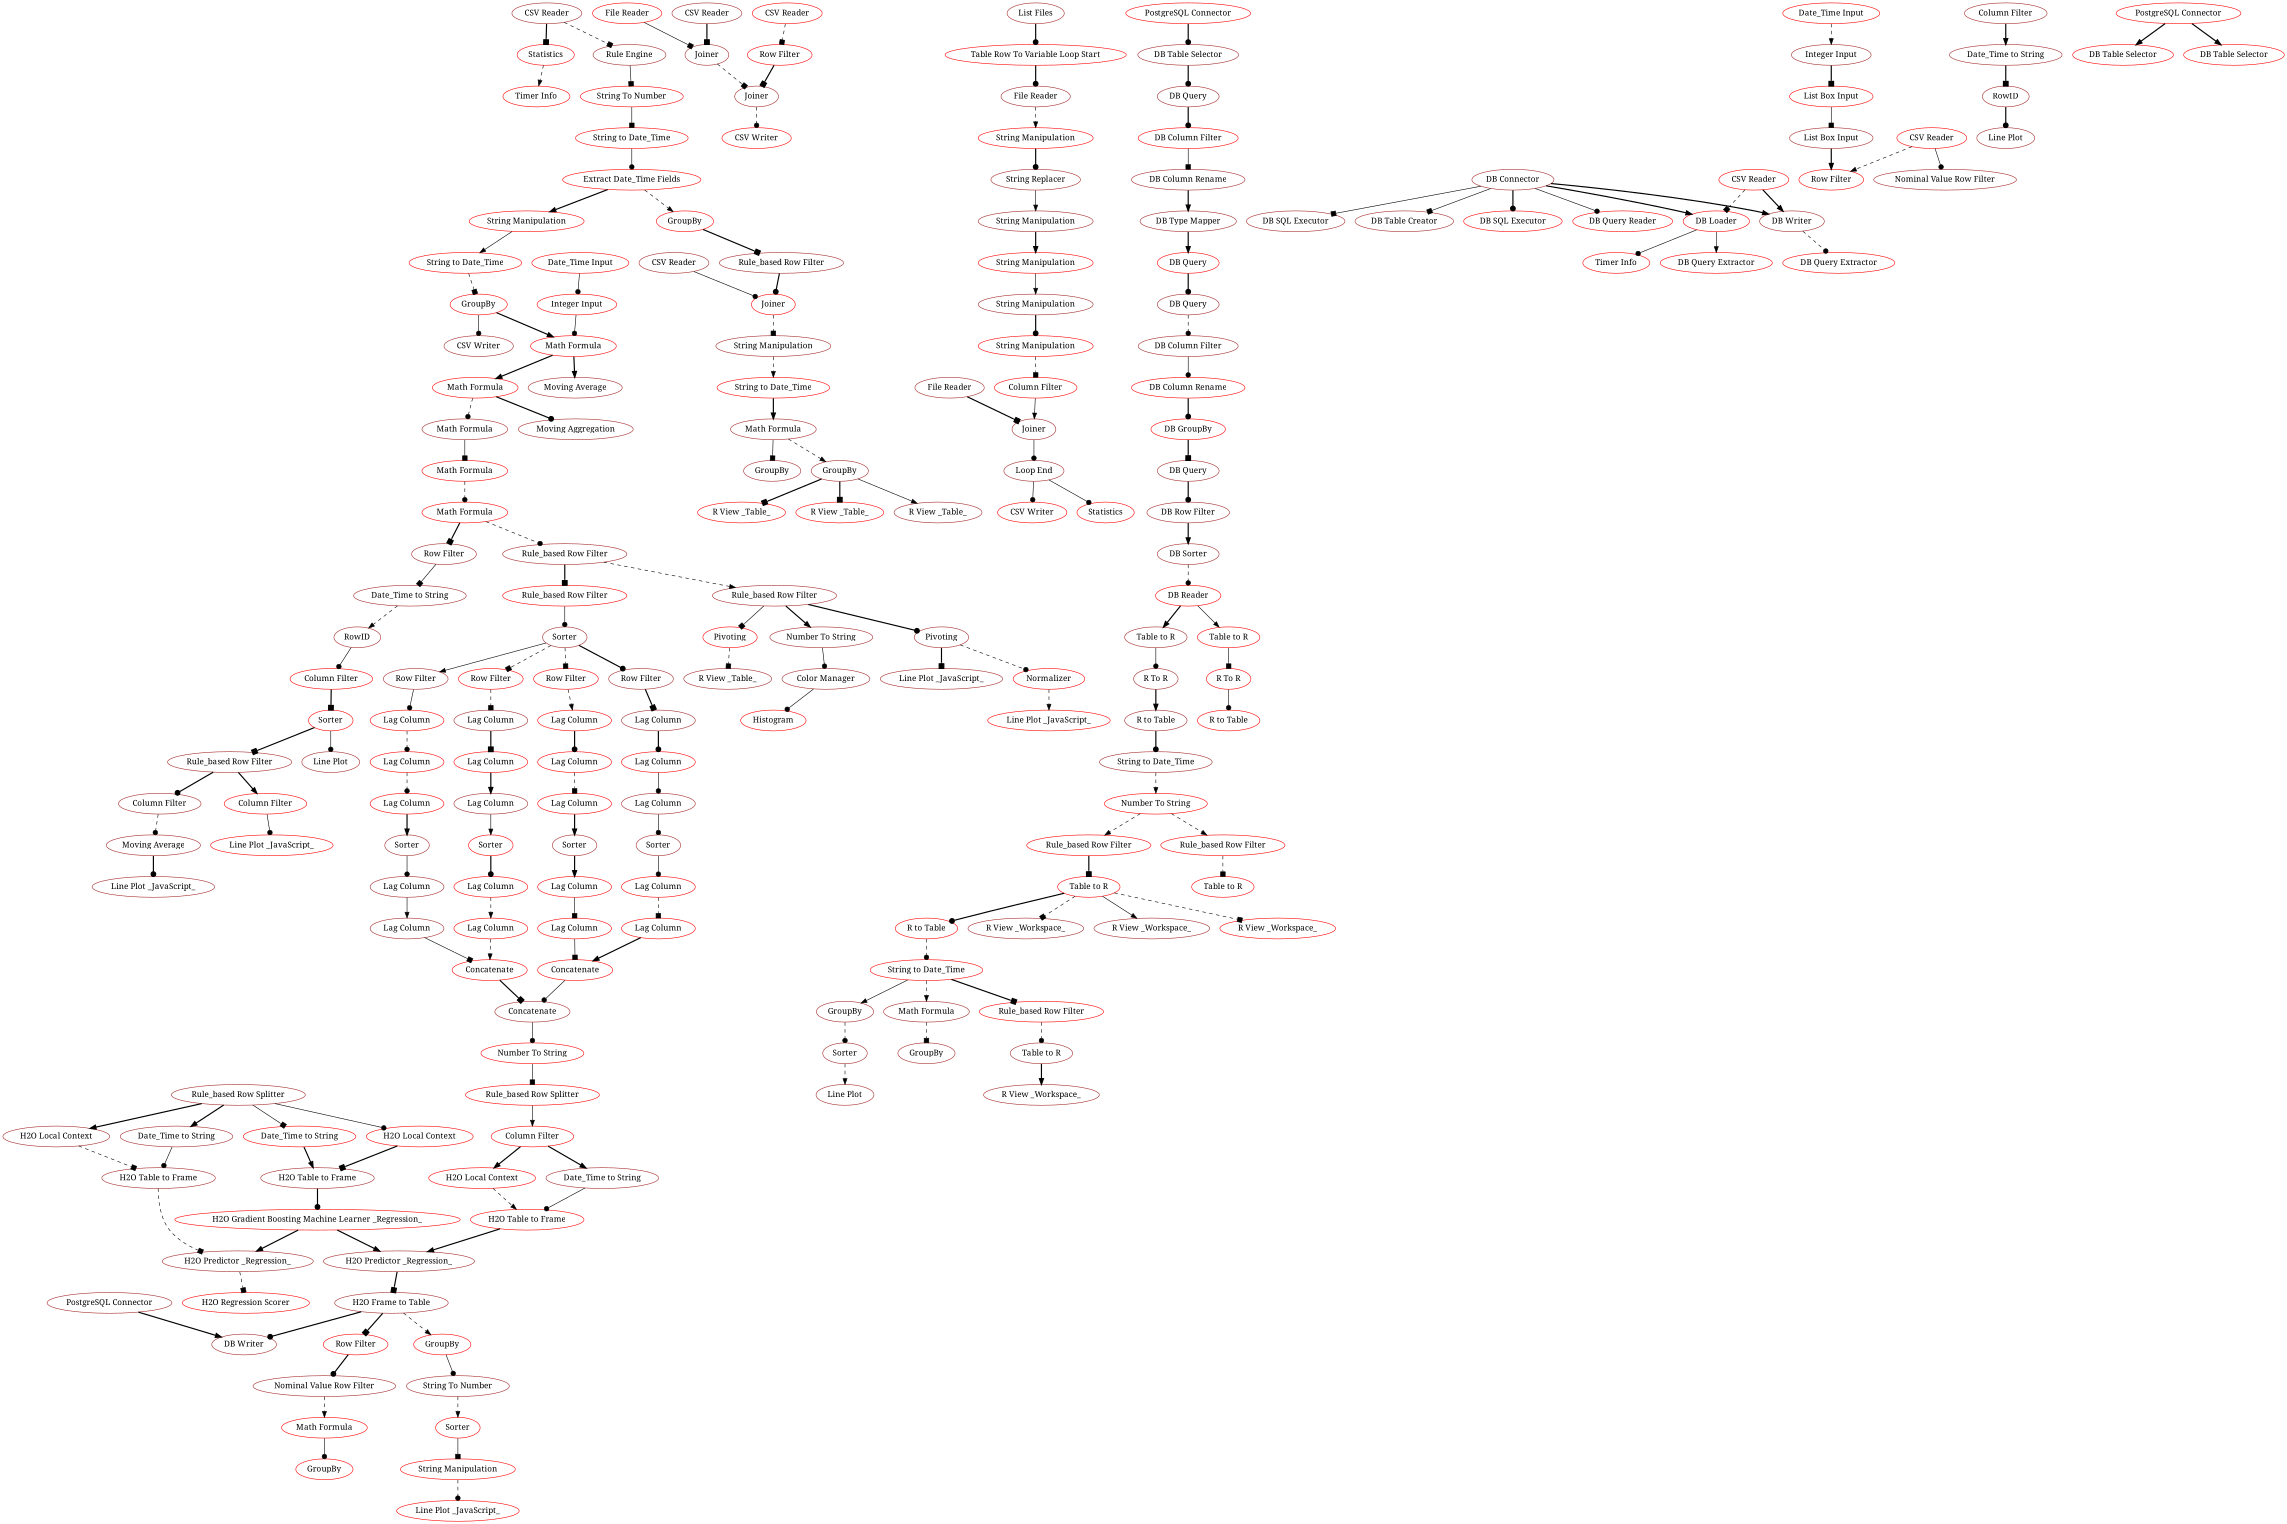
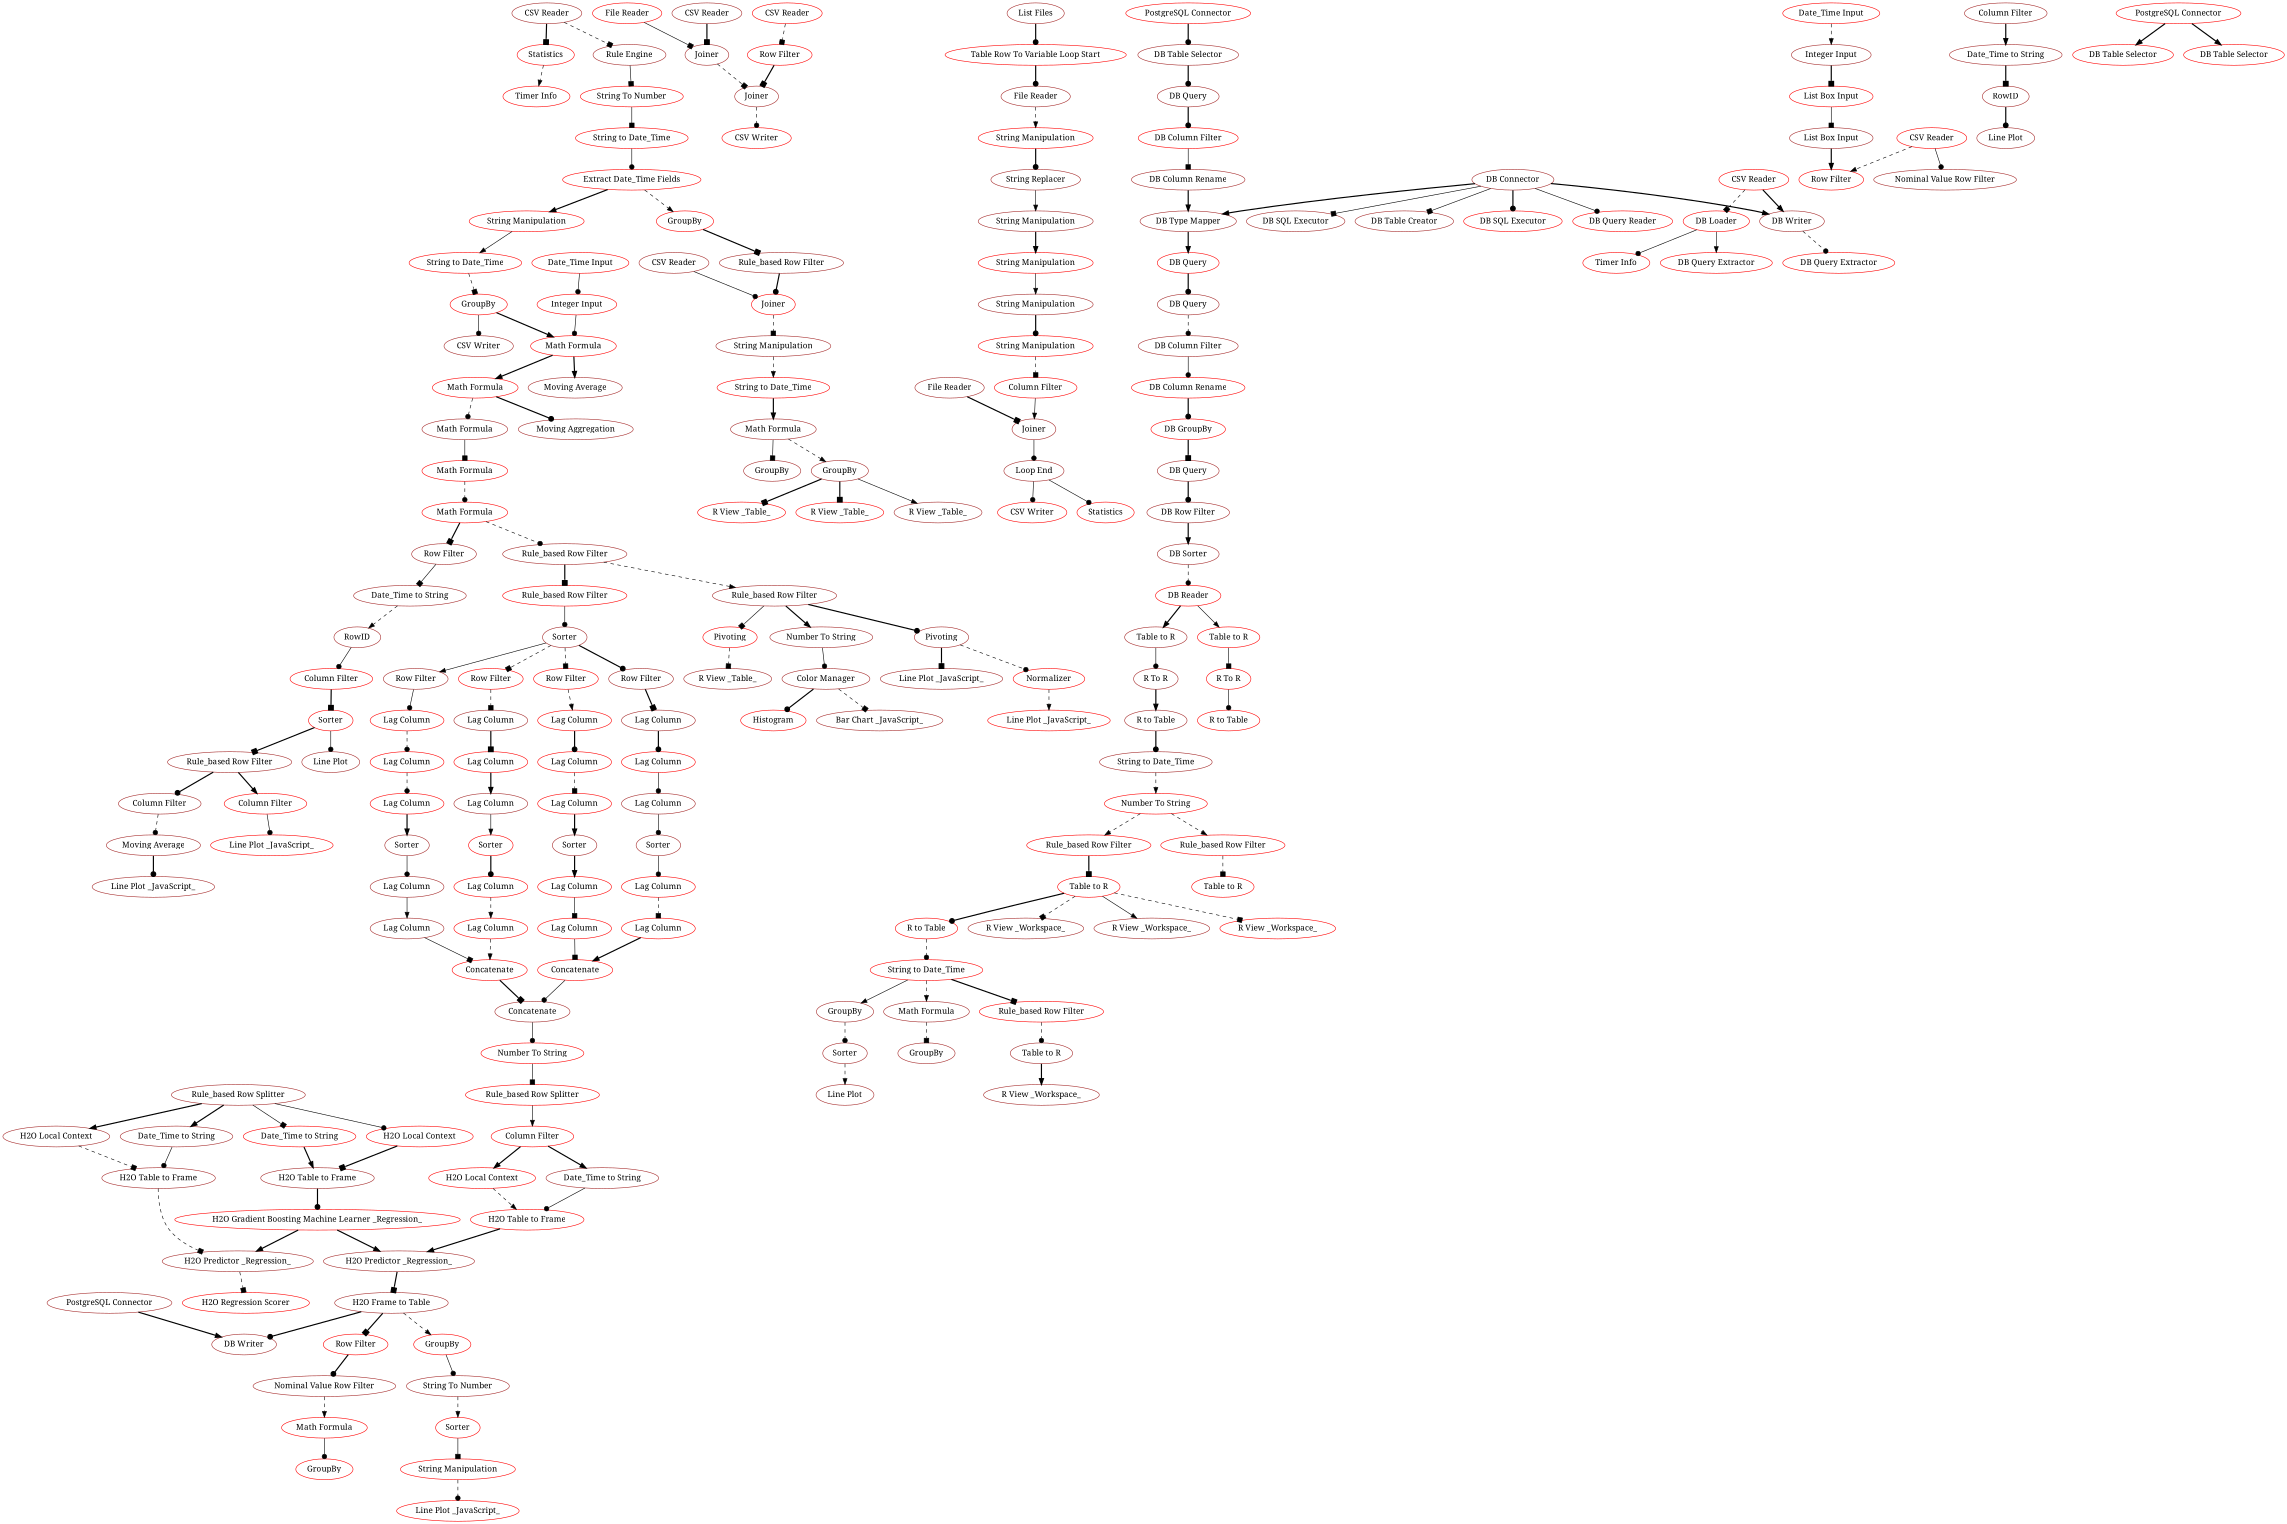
edge "DB Connector" -> "DB Loader": now "DB Connector" -> "DB Type Mapper"
edge "Color Manager" -> "Histogram": style solid -> bold
node "Bar Chart _JavaScript_": added
